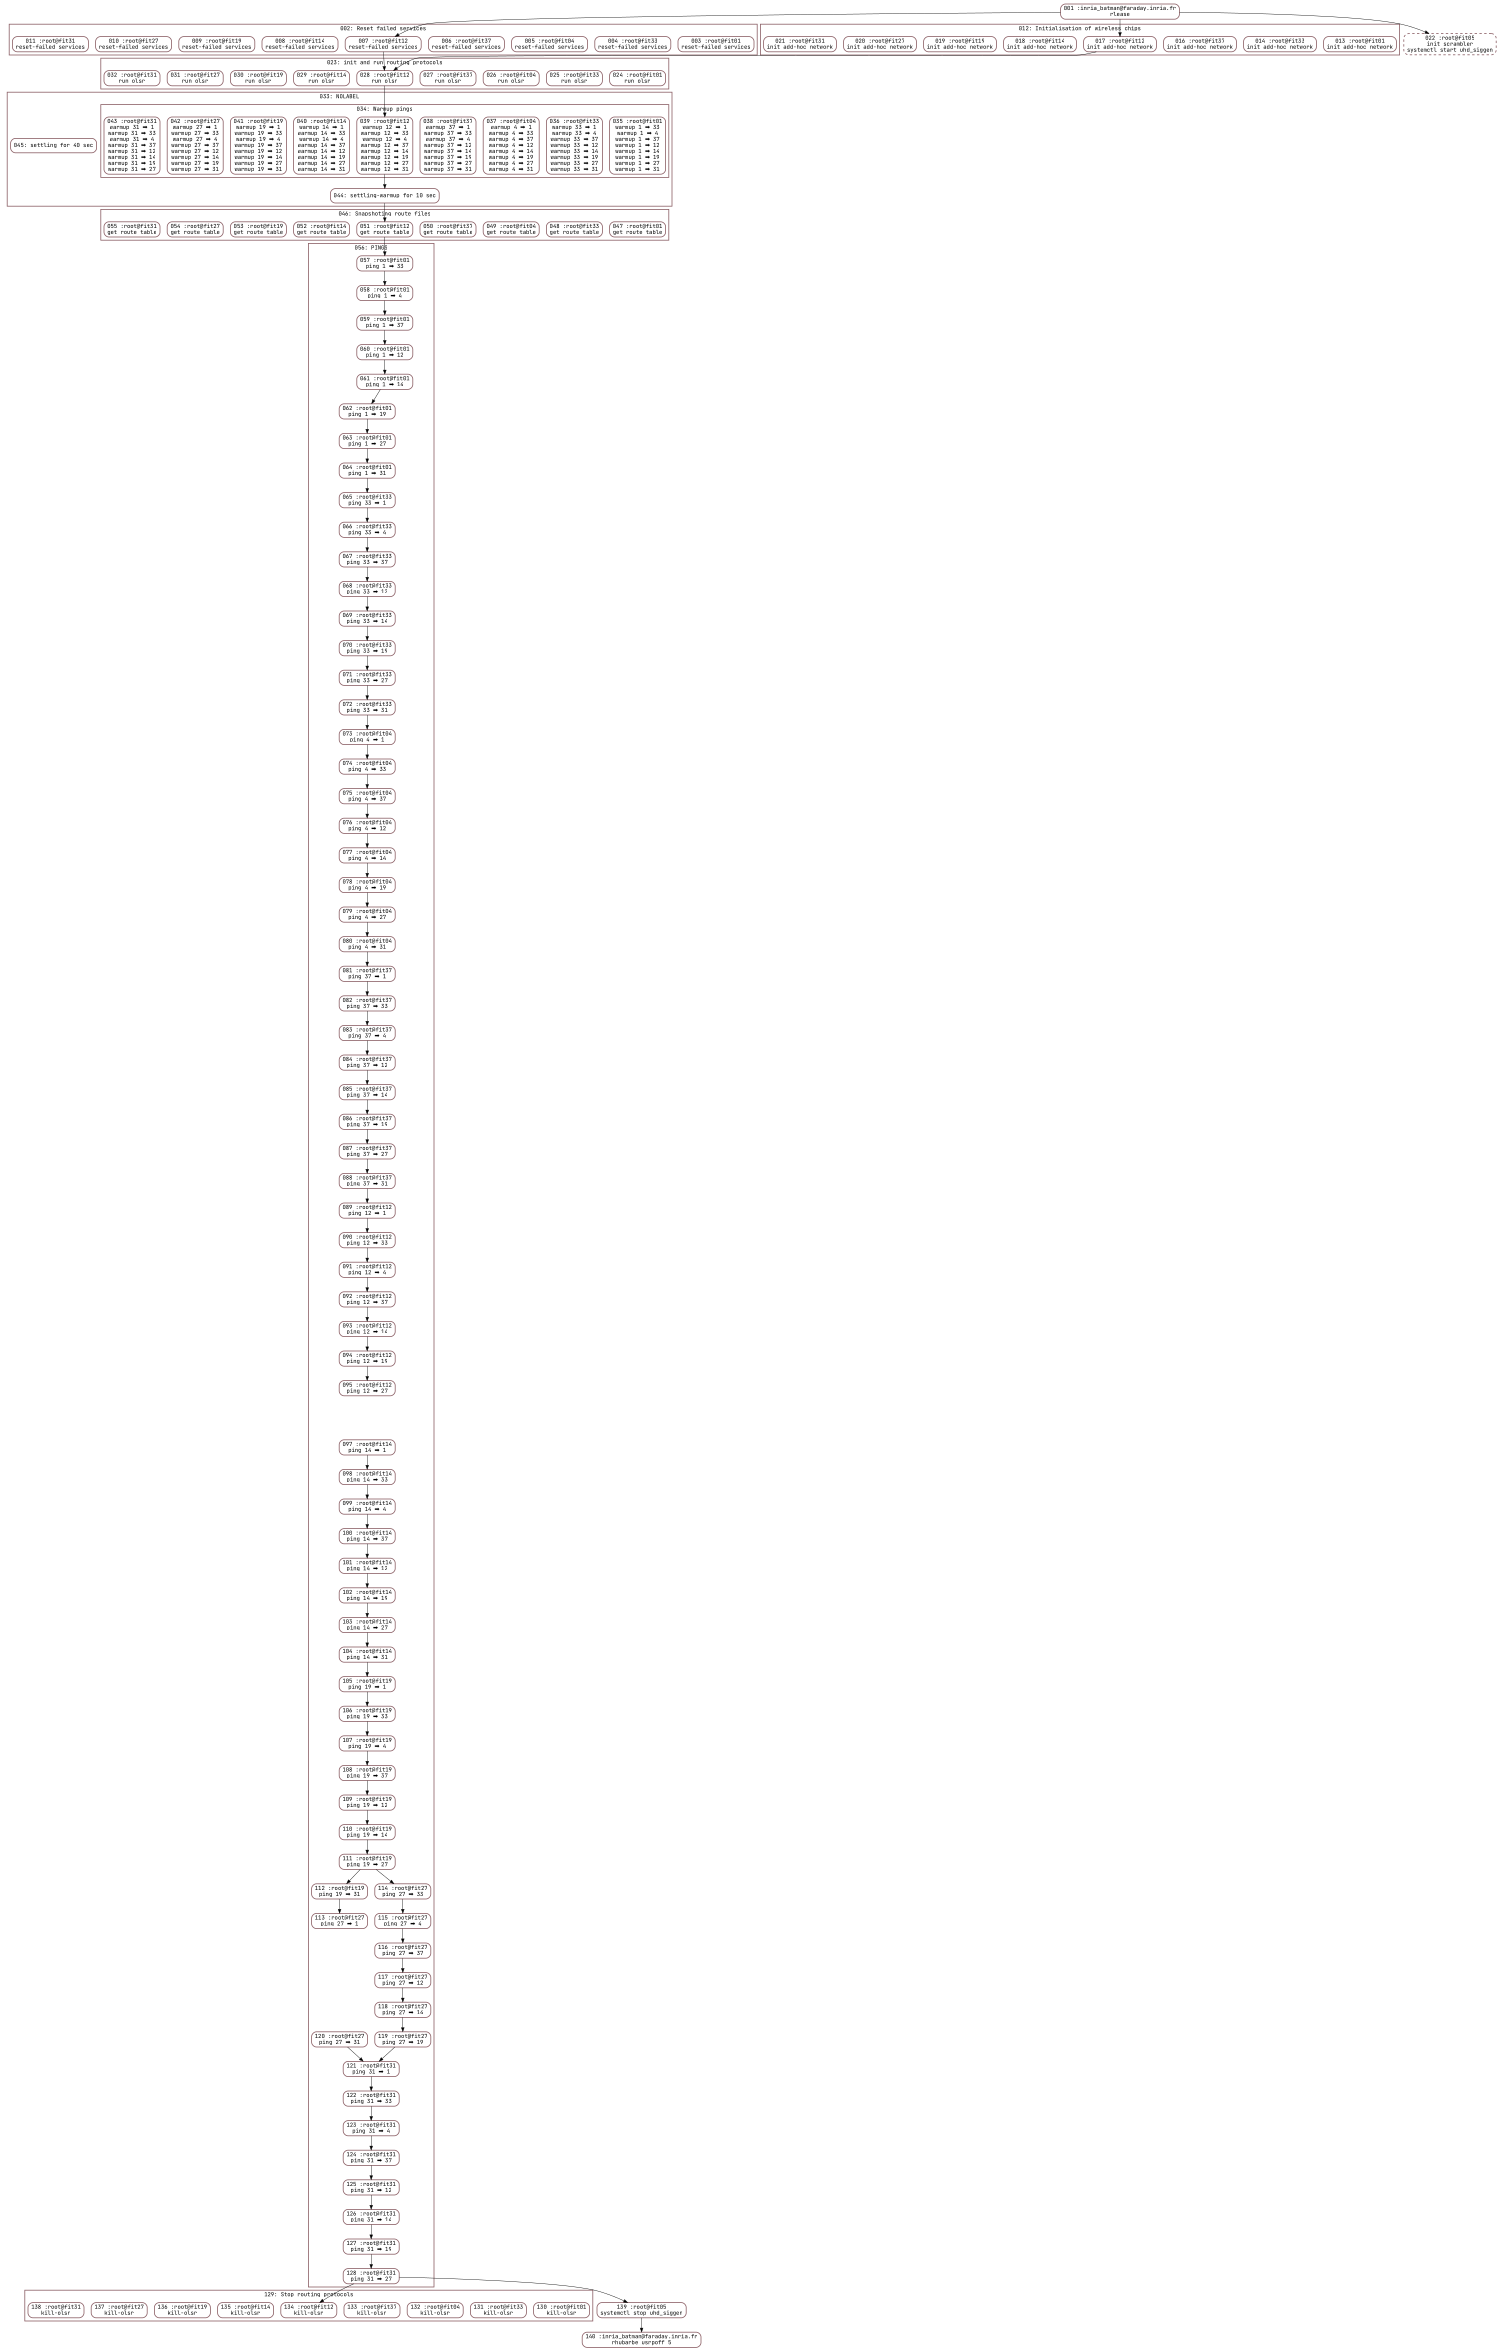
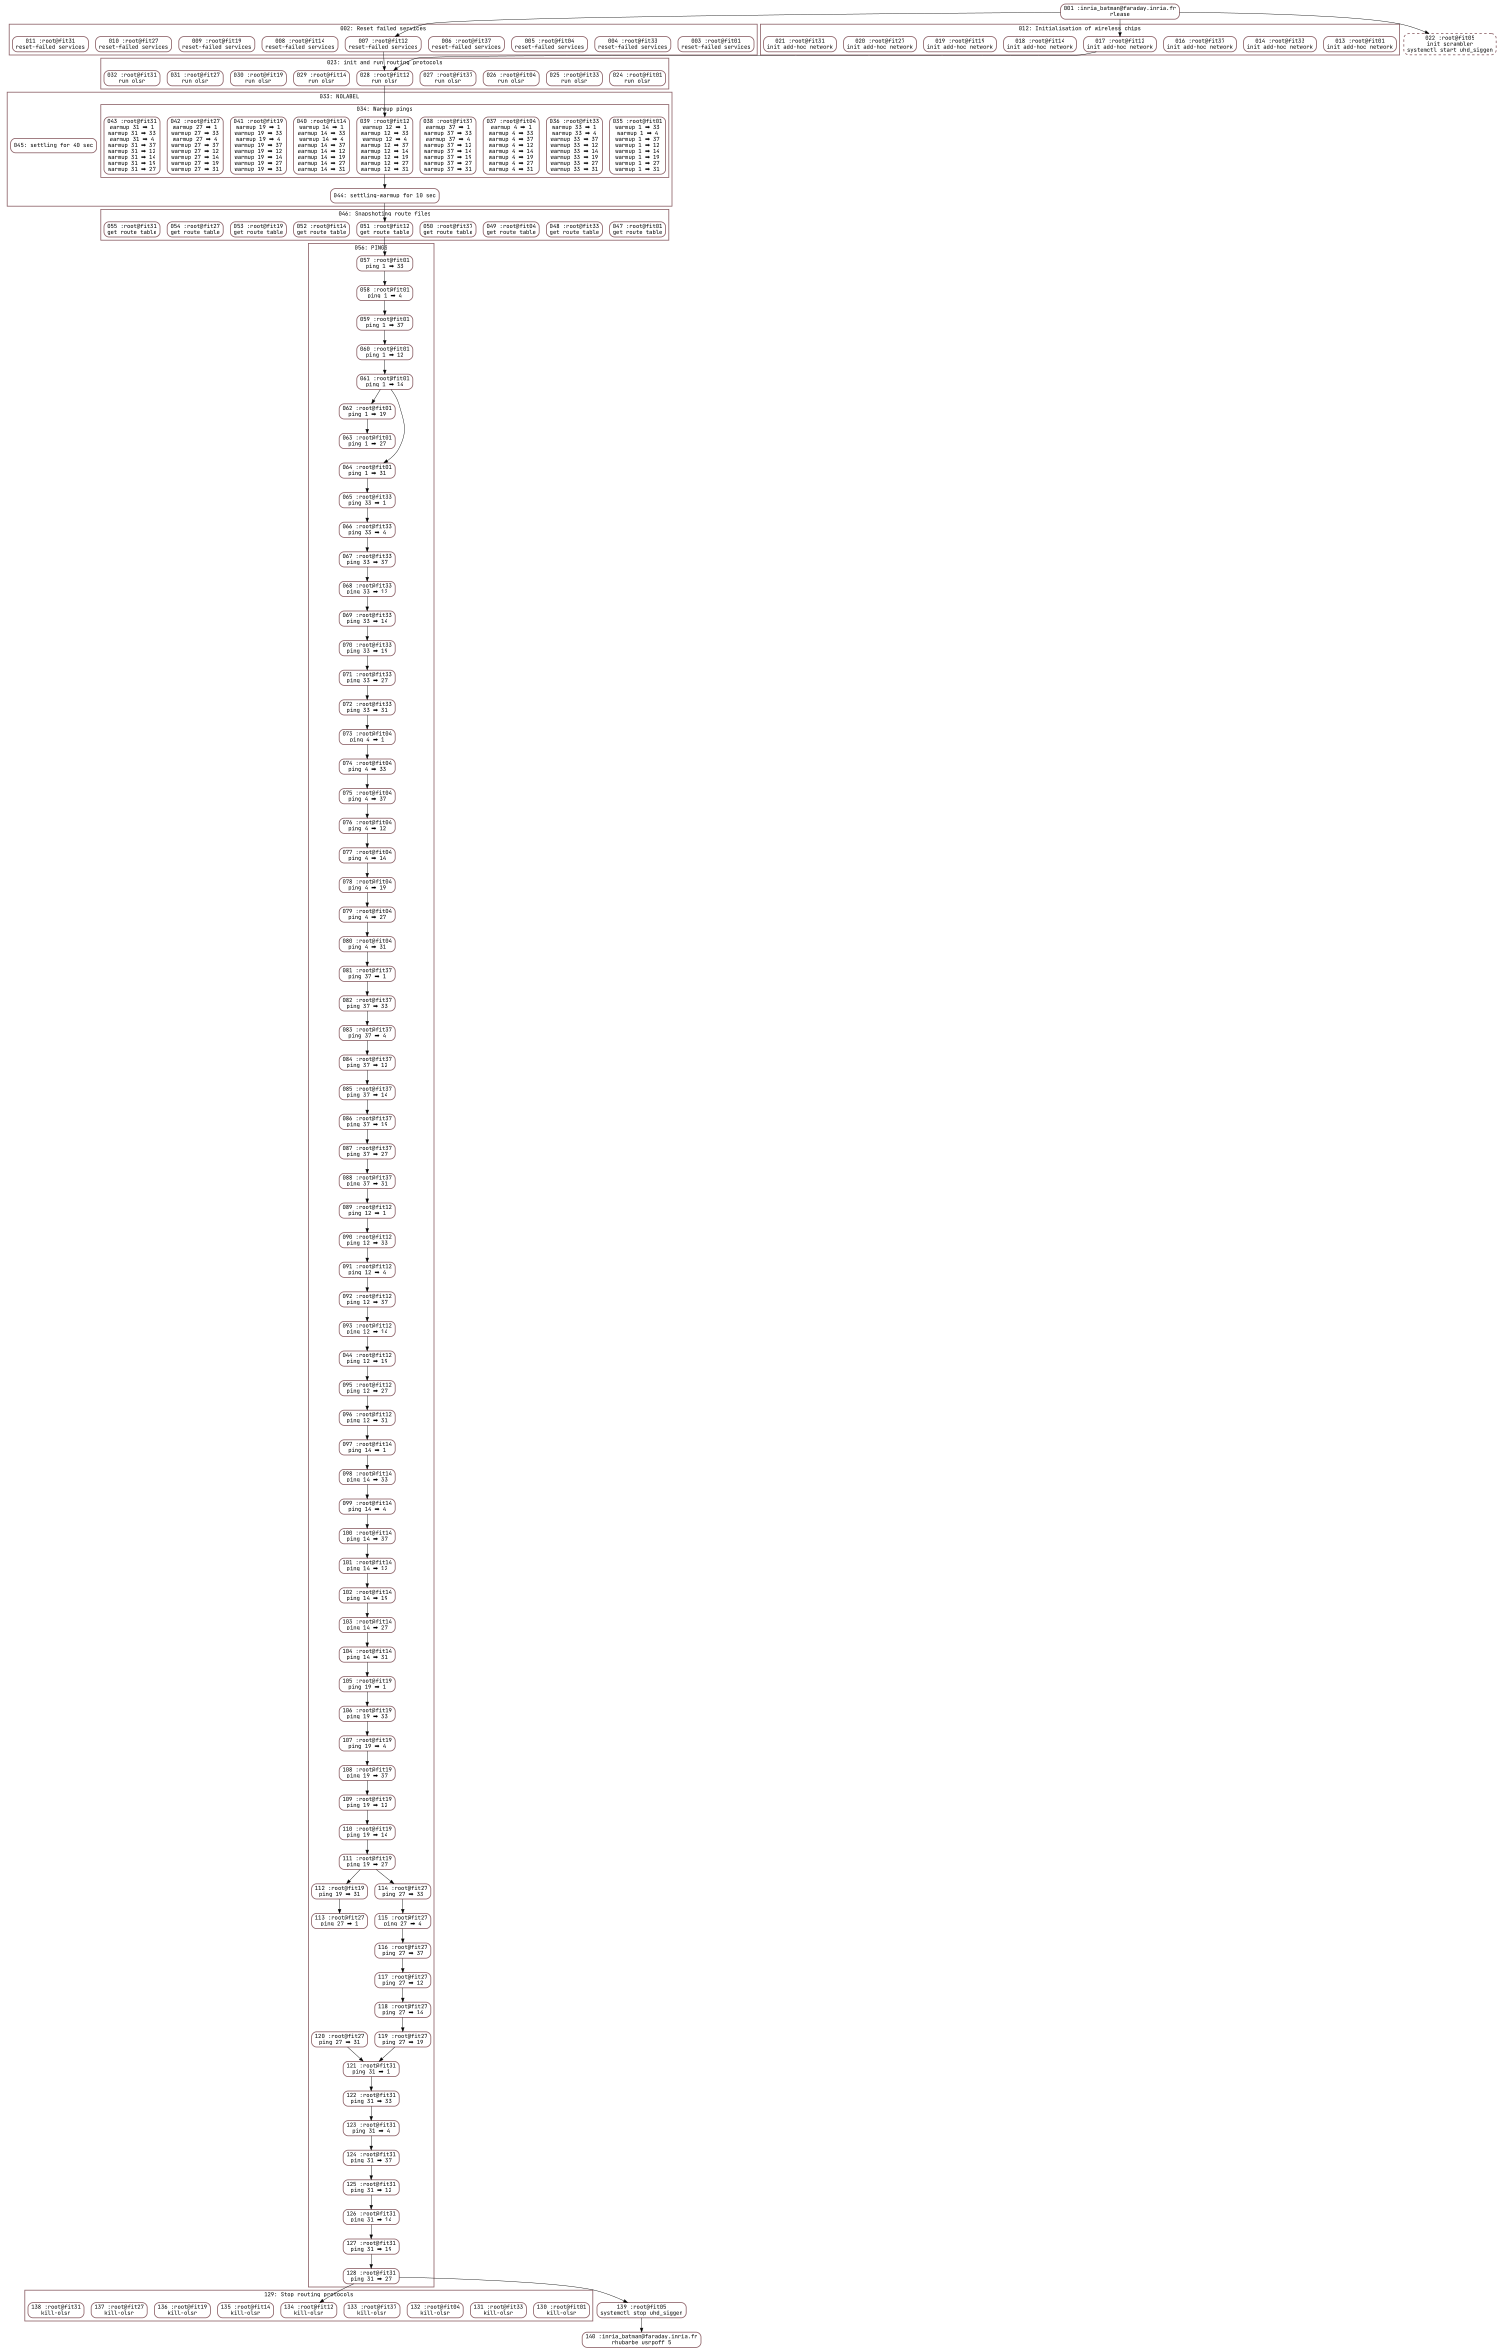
edge "063 :root@fit01 ping 1 ➡︎ 27" -> "064 :root@fit01 ping 1 ➡︎ 31": now "061 :root@fit01 ping 1 ➡︎ 14" -> "064 :root@fit01 ping 1 ➡︎ 31"
node "094 :root@fit12 ping 12 ➡︎ 19": label "094 :root@fit12 ping 12 ➡︎ 19" -> "044 :root@fit12 ping 12 ➡︎ 19"
node "096 :root@fit12 ping 12 ➡︎ 31": added
